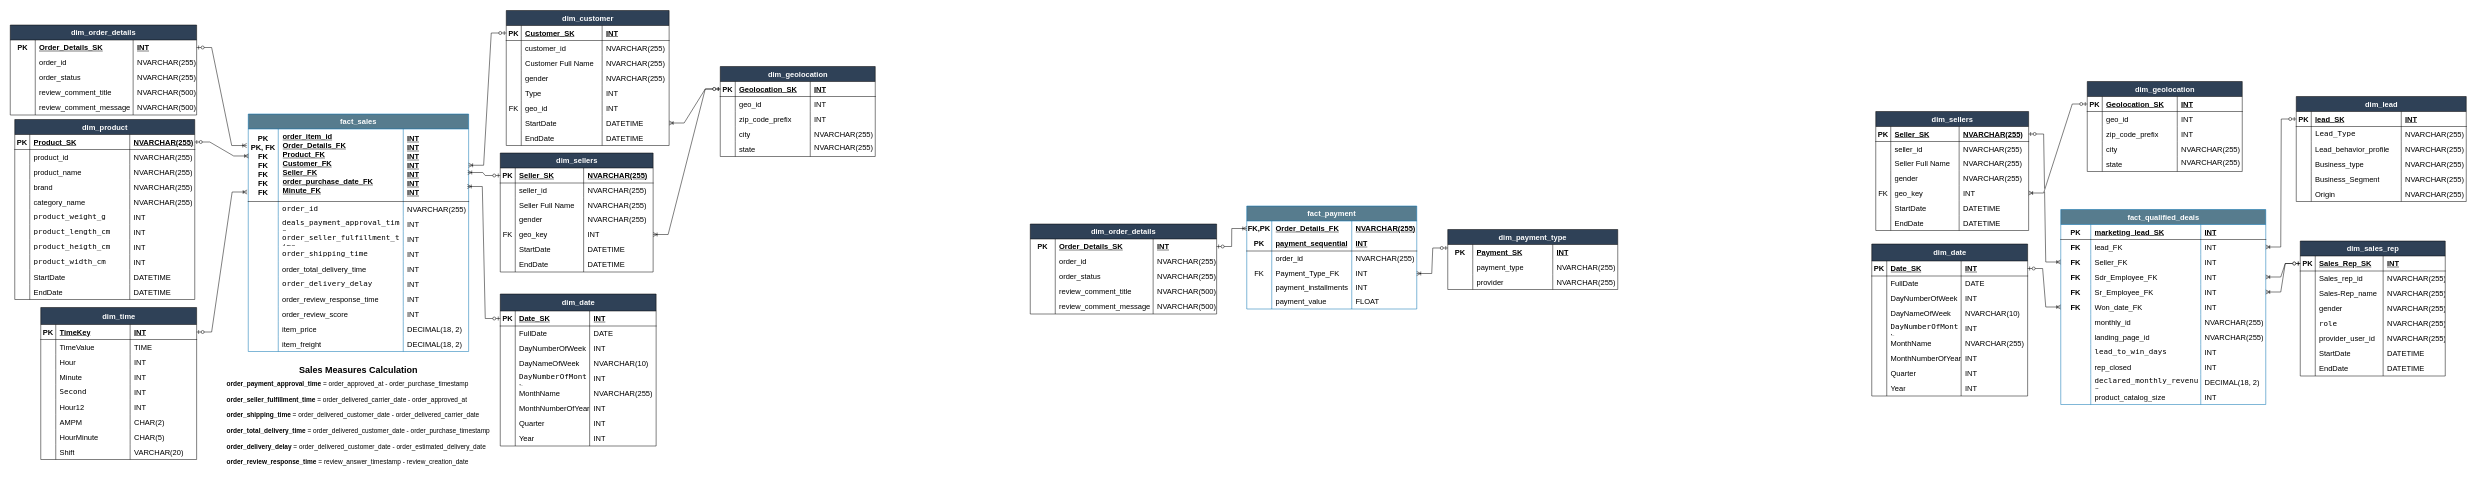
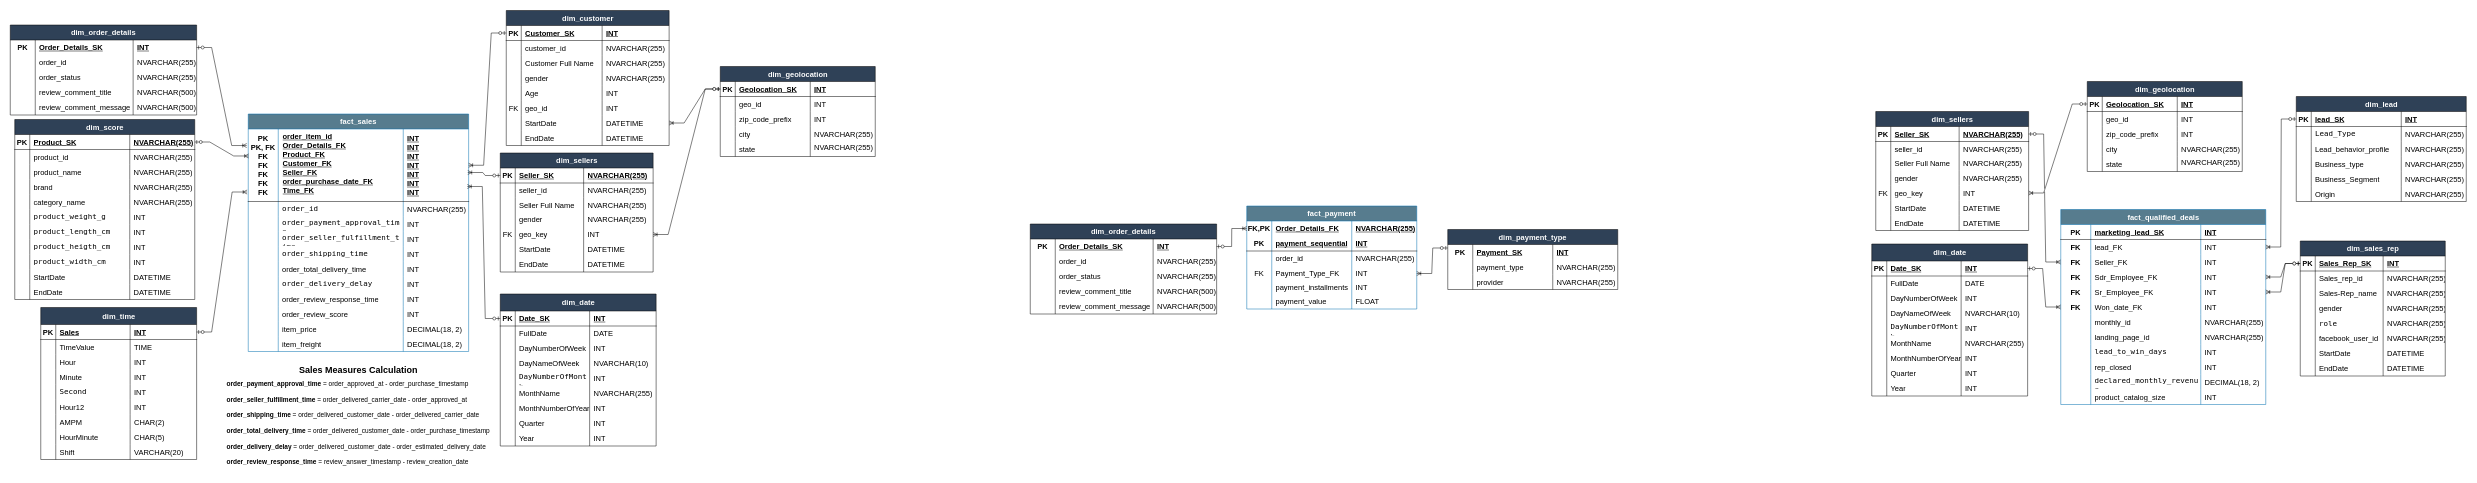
node "Type": label "Type" -> "Age"
node "dim_product": label "dim_product" -> "dim_score"
node "order_item_id Order_Details_FK Product_FK Customer_FK Seller_FK order_purchase_date_FK Minute_FK": label "order_item_id Order_Details_FK Product_FK Customer_FK Seller_FK order_purchase_date_FK Minute_FK" -> "order_item_id Order_Details_FK Product_FK Customer_FK Seller_FK order_purchase_date_FK Time_FK"
node "deals_payment_approval_time": label "deals_payment_approval_time" -> "order_payment_approval_time"
node "TimeKey": label "TimeKey" -> "Sales"
node "provider_user_id": label "provider_user_id" -> "facebook_user_id"
